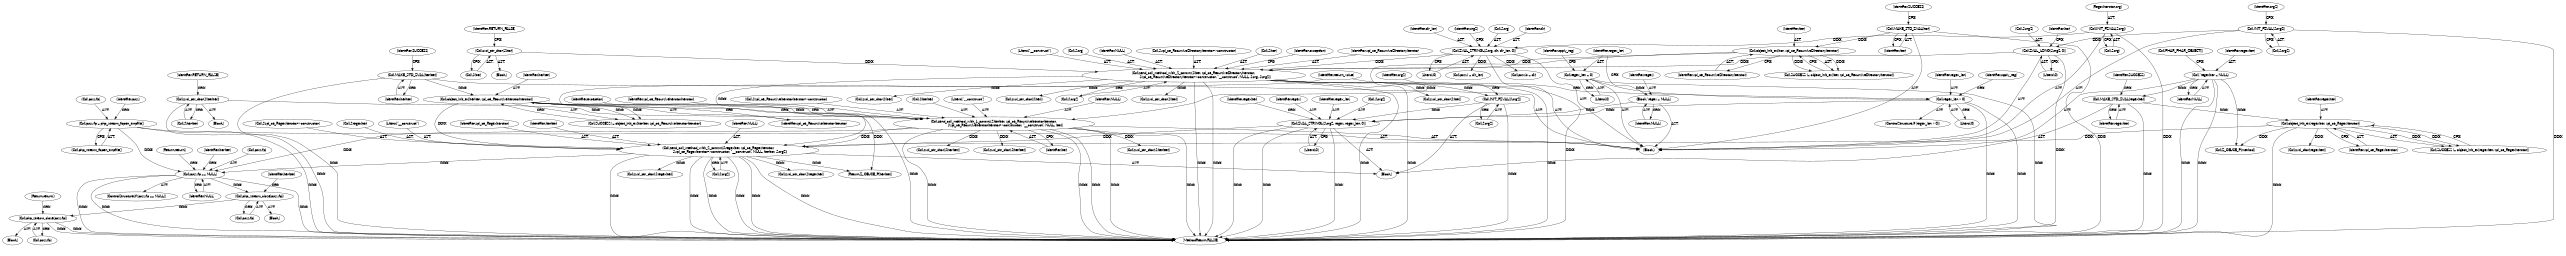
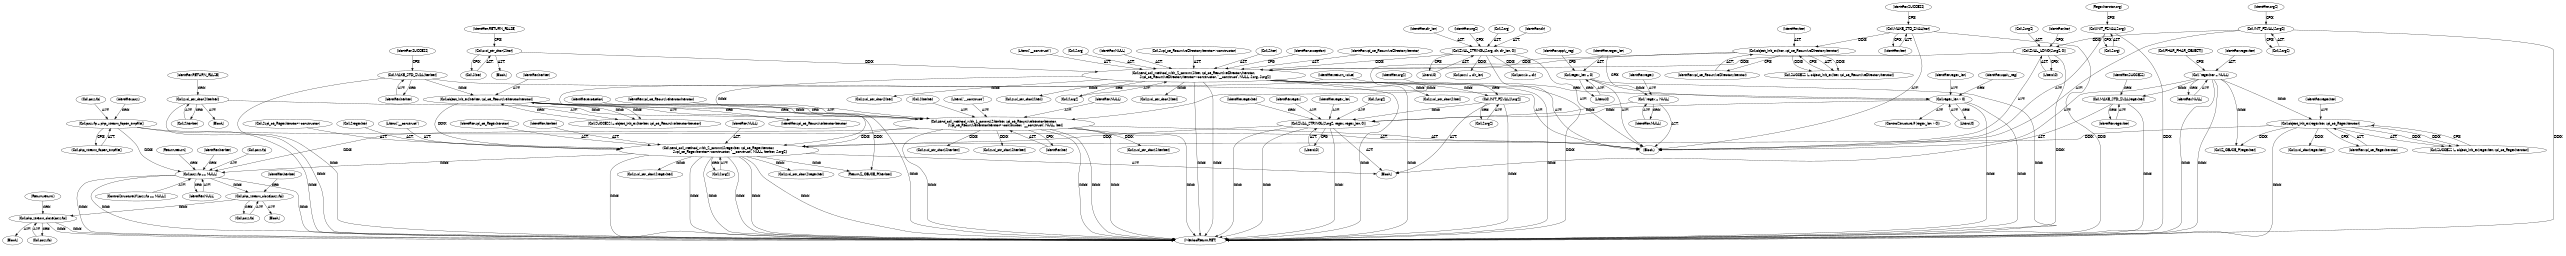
edge "(RegexIterator,arg)" -> "(Call,INIT_PZVAL(&arg))": label "AST: " -> "CFG: "
edge "(Call,INIT_PZVAL(&arg))" -> "(Call,ZVAL_STRINGL(&arg, dir, dir_len, 0))": removed, label "DDG:"
node "(Call,&spl_ce_RecursiveIteratorIterator->constructor)": removed
node "(Block,*regex = NULL)": label "(Block,*regex = NULL)" -> "(Call,*regex = NULL)"
edge "(Call,MAKE_STD_ZVAL(regexiter))" -> "(Call,object_init_ex(regexiter, spl_ce_RegexIterator))": now "(Call,*regexiter = NULL)" -> "(Call,object_init_ex(regexiter, spl_ce_RegexIterator))"
node "(Call,Z_OBJCE_P(method))": label "(Call,Z_OBJCE_P(method))" -> "(Call,Z_OBJCE_P(regexiter))"
edge "(Call,pass.fp == NULL)" -> "(ControlStructure,if (pass.fp == NULL))": reversed
node "(MethodReturn,FALSE)": label "(MethodReturn,FALSE)" -> "(MethodReturn,RET)"
